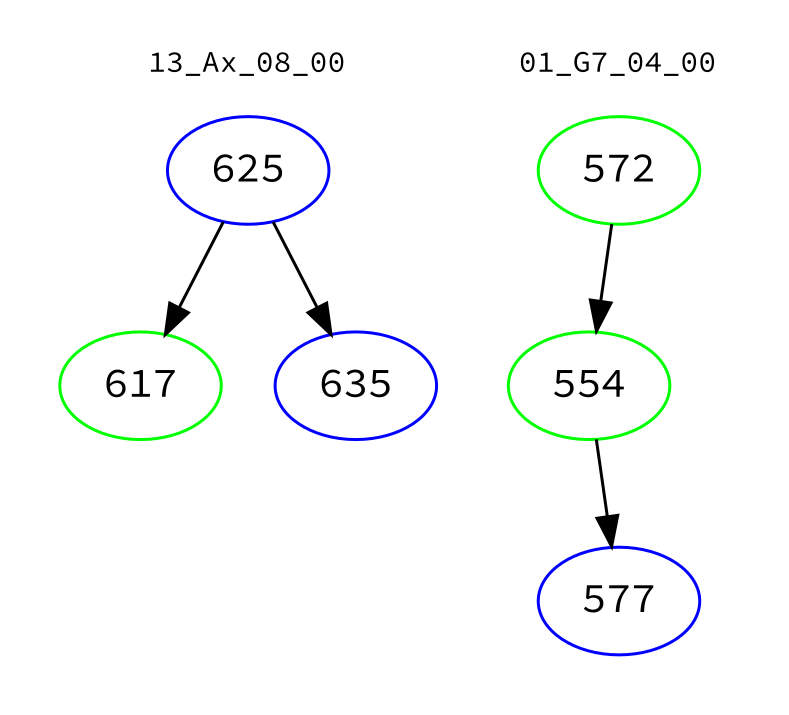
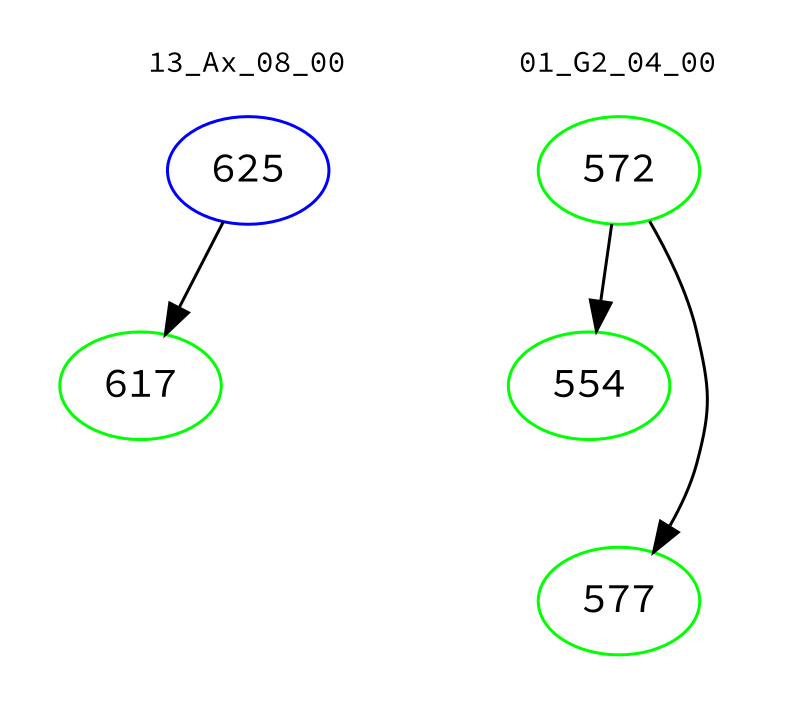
cluster "01_G7_04_00": label "01_G7_04_00" -> "01_G2_04_00"
node "635": removed
edge "554" -> "577": now "572" -> "577"
node "577": color blue -> green
